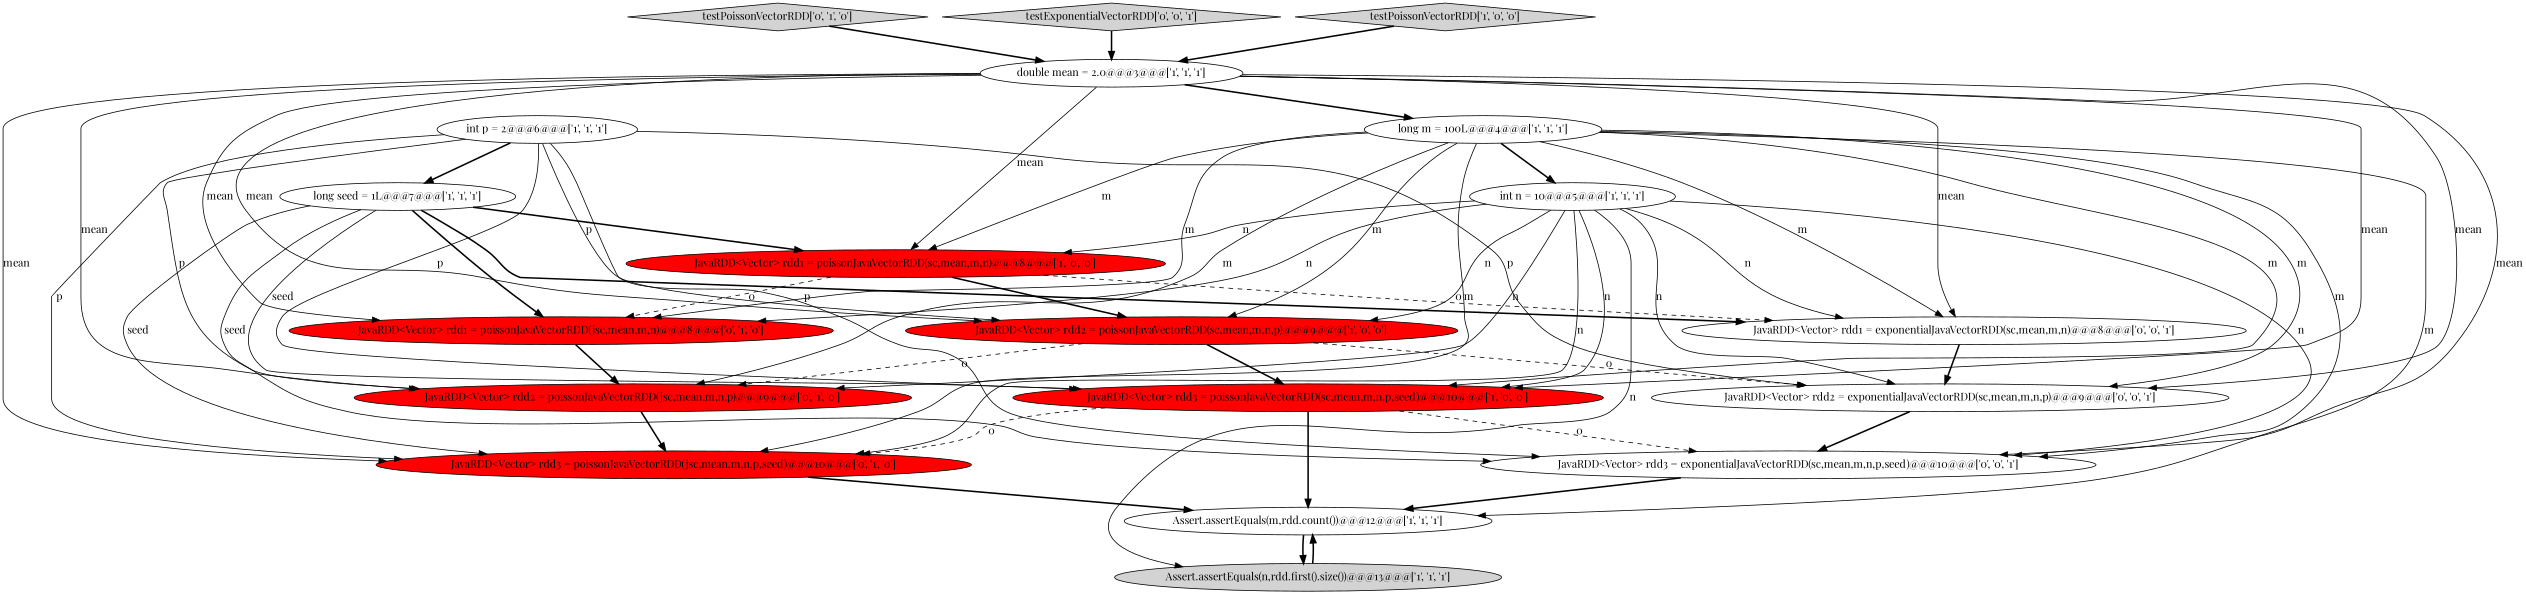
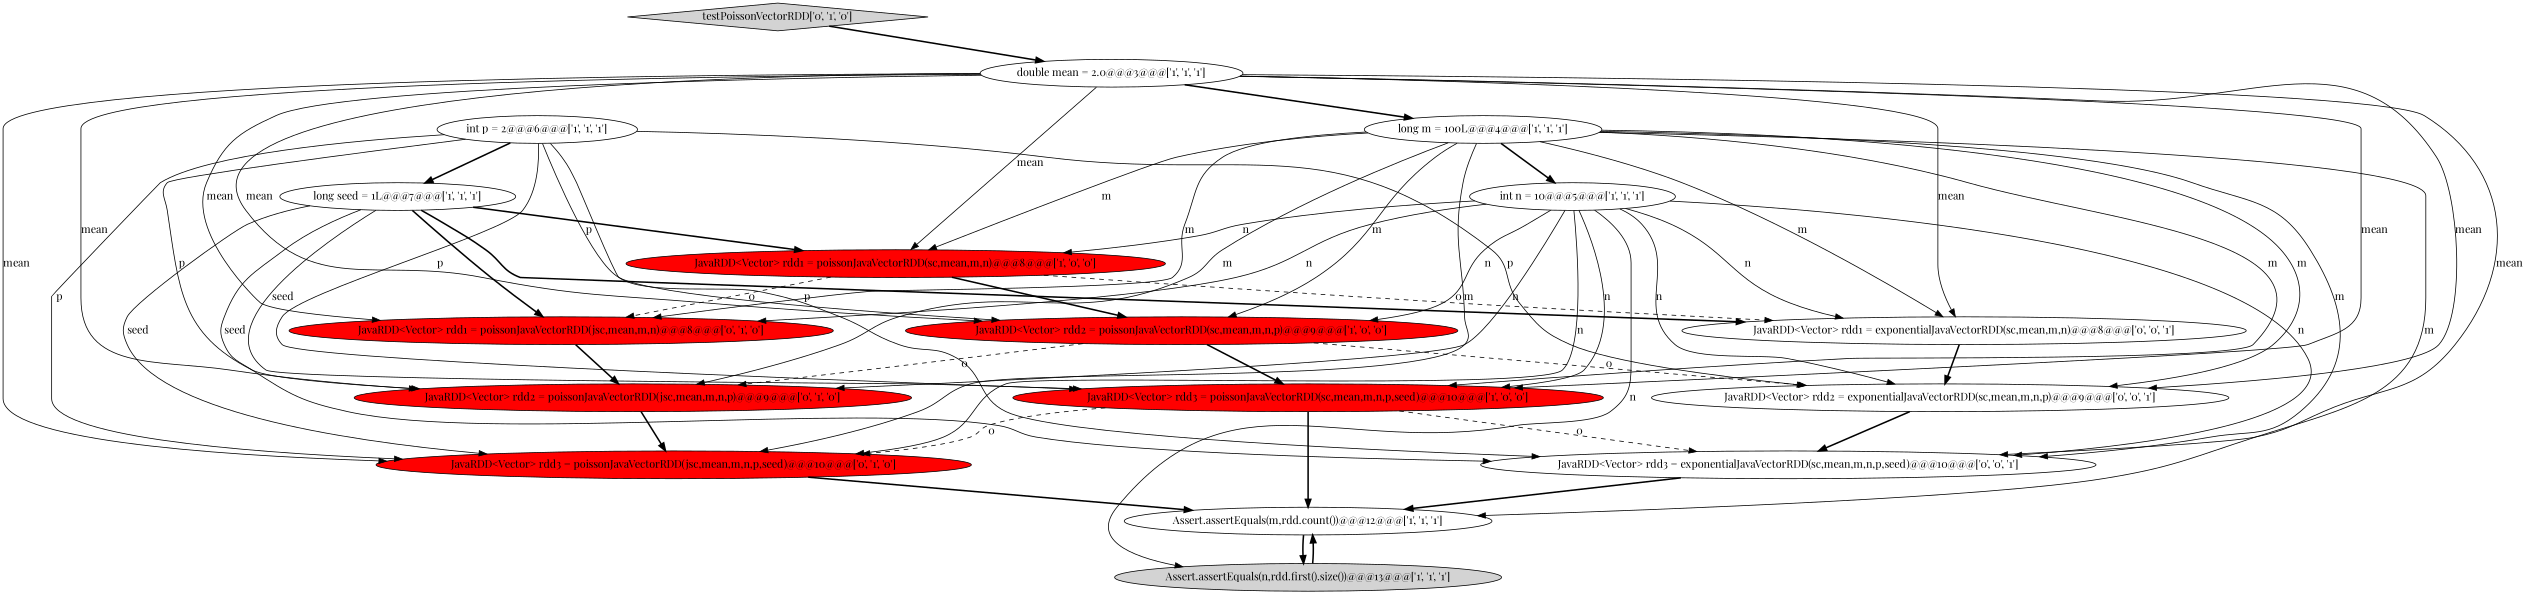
node "testExponentialVectorRDD['0', '0', '1']": removed
node "testPoissonVectorRDD['1', '0', '0']": removed
